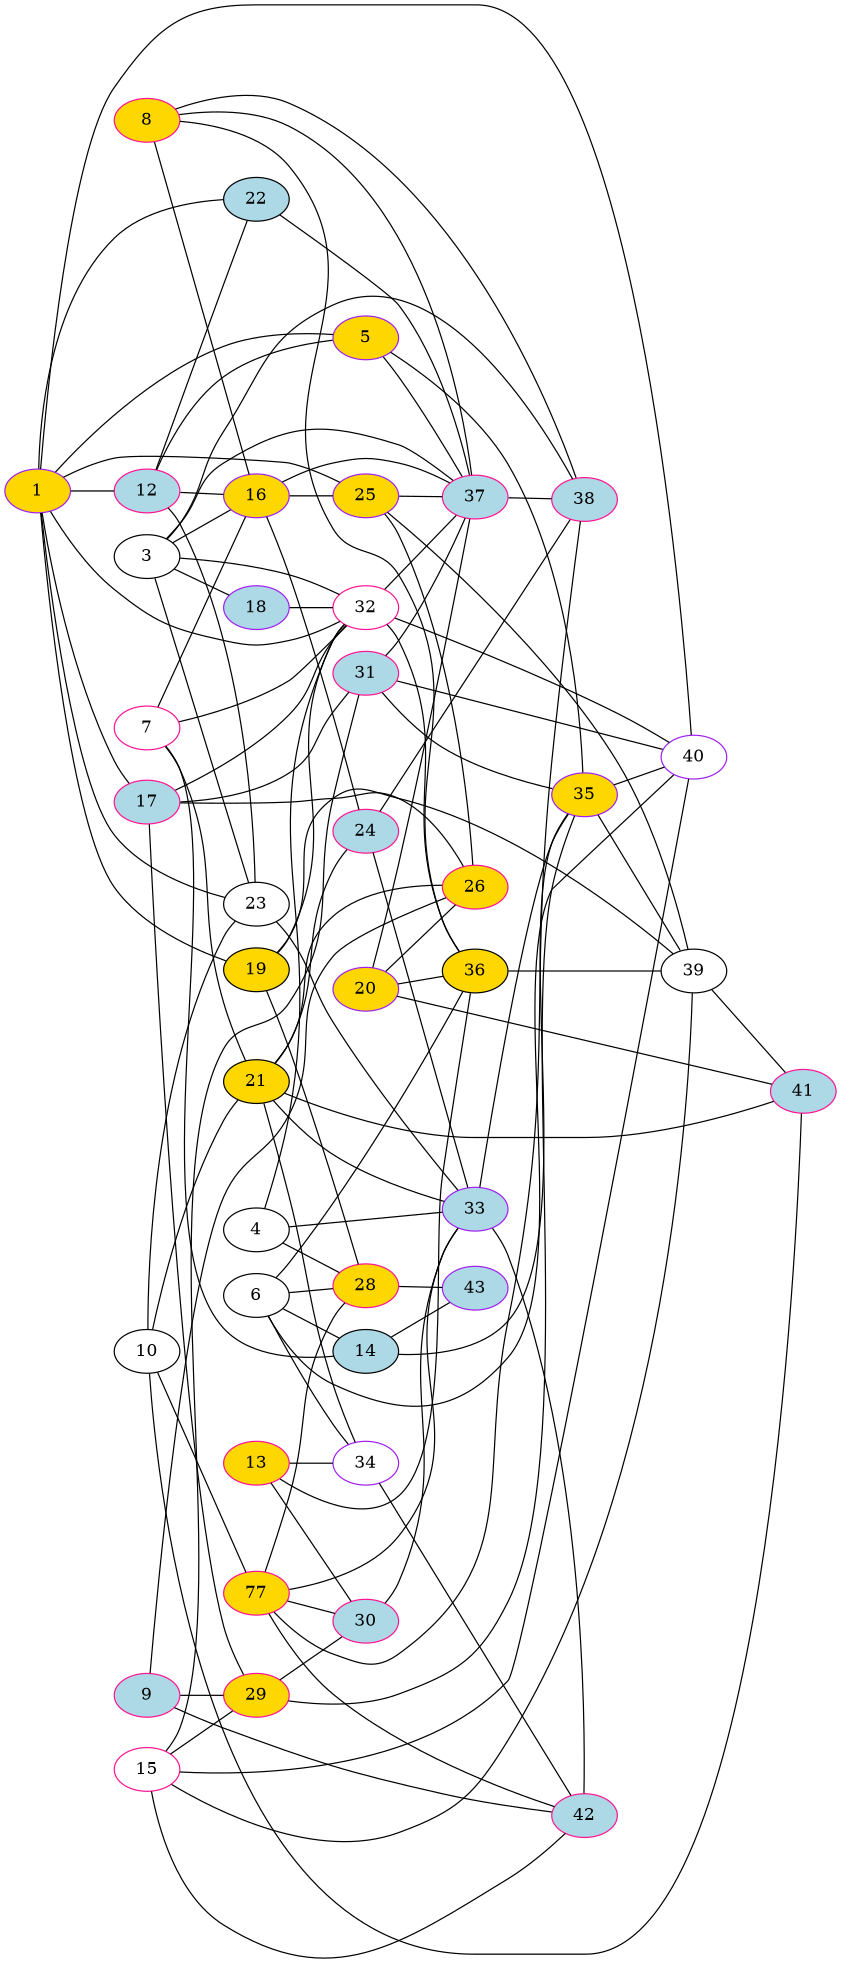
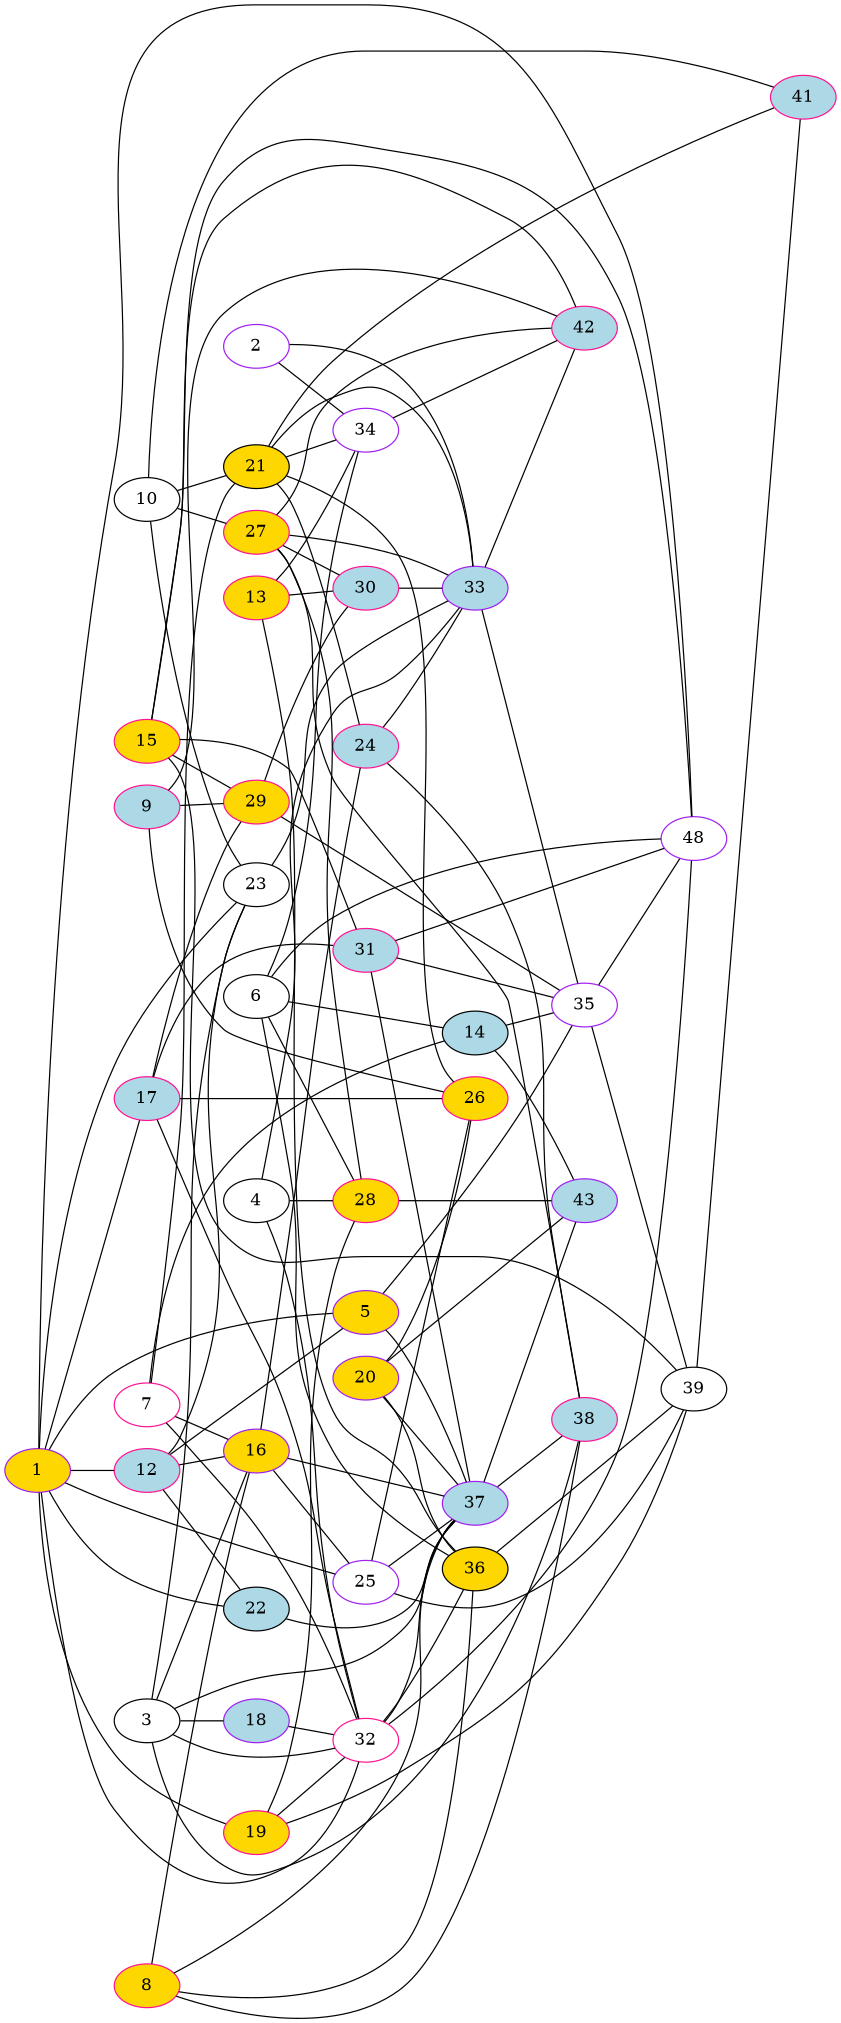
node "2": added
node "25": fillcolor gold -> white
node "37": color deeppink -> purple
node "40": label "40" -> "48"
node "35": fillcolor gold -> white
node "19": color black -> deeppink
edge "20" -- "41": now "20" -- "43"
edge "43" -- "37": added
node "77": label "77" -> "27"
node "15": fillcolor white -> gold
